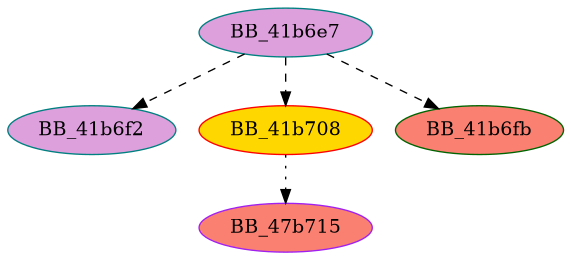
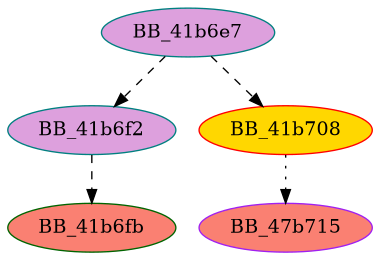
edge "BB_41b6e7" -> "BB_41b6fb": now "BB_41b6f2" -> "BB_41b6fb"
